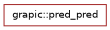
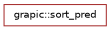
node "grapic::pred_pred": label "grapic::pred_pred" -> "grapic::sort_pred"
